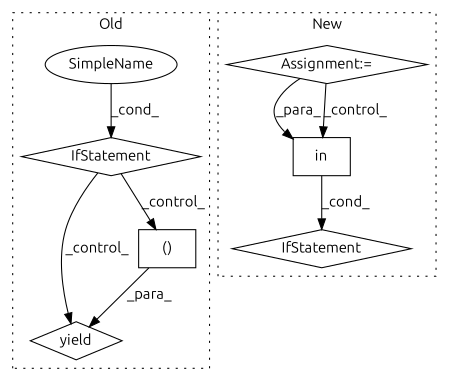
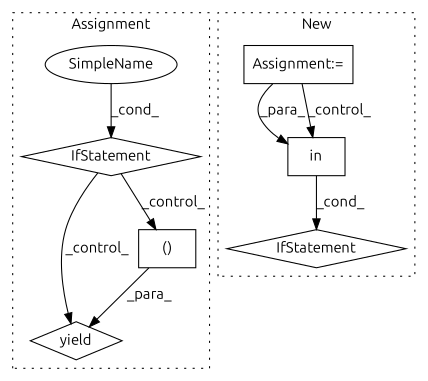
cluster "Old": label "Old" -> "Assignment"
node "Assignment:=": shape diamond -> box
